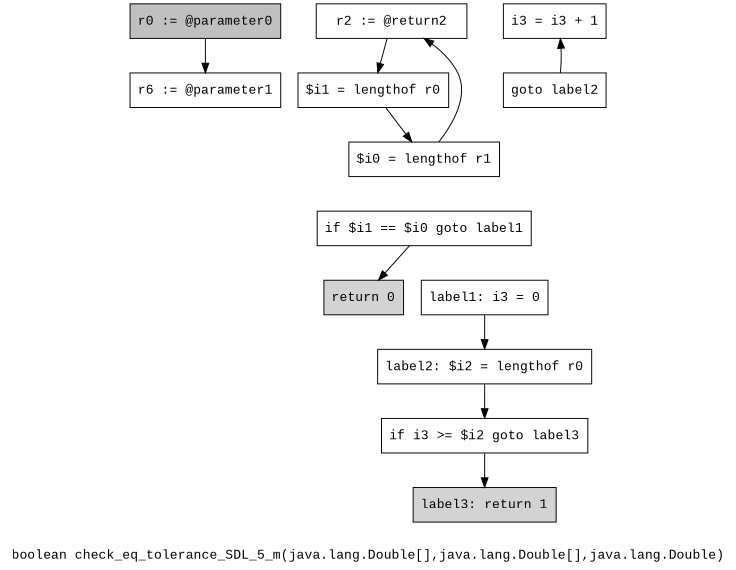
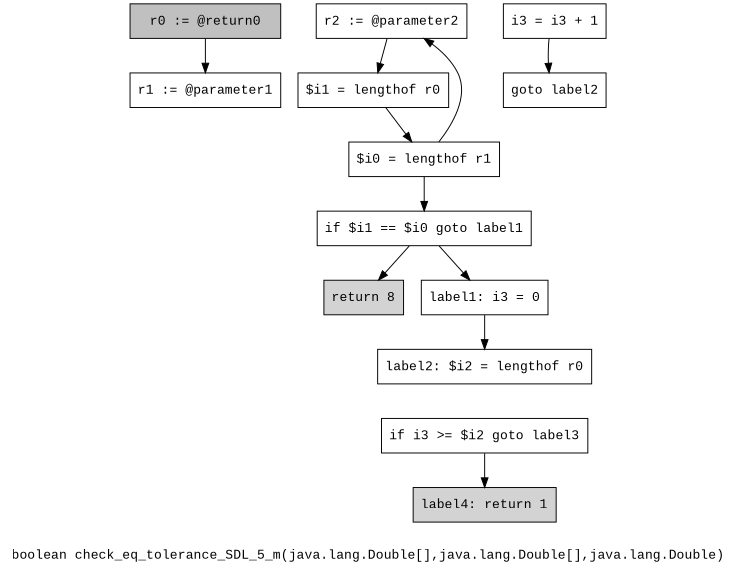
node "r0 := @parameter0": label "r0 := @parameter0" -> "r0 := @return0"
node "r2 := @return2": label "r2 := @return2" -> "r2 := @parameter2"
edge "goto label2" -> "i3 = i3 + 1": reversed
node "r6 := @parameter1": label "r6 := @parameter1" -> "r1 := @parameter1"
edge "$i0 = lengthof r1" -> "if $i1 == $i0 goto label1": added
edge "if $i1 == $i0 goto label1" -> "label1: i3 = 0": added
node "return 0": label "return 0" -> "return 8"
edge "label2: $i2 = lengthof r0" -> "if i3 >= $i2 goto label3": removed
node "label3: return 1": label "label3: return 1" -> "label4: return 1"
